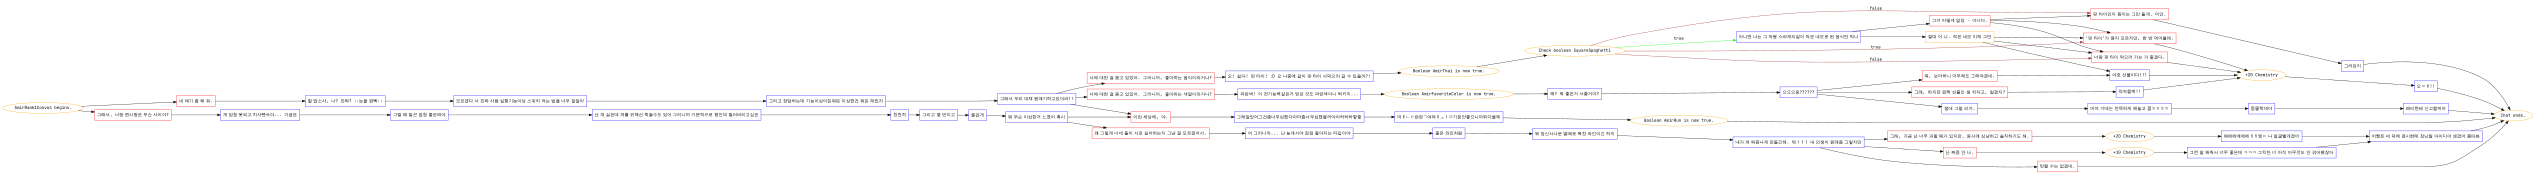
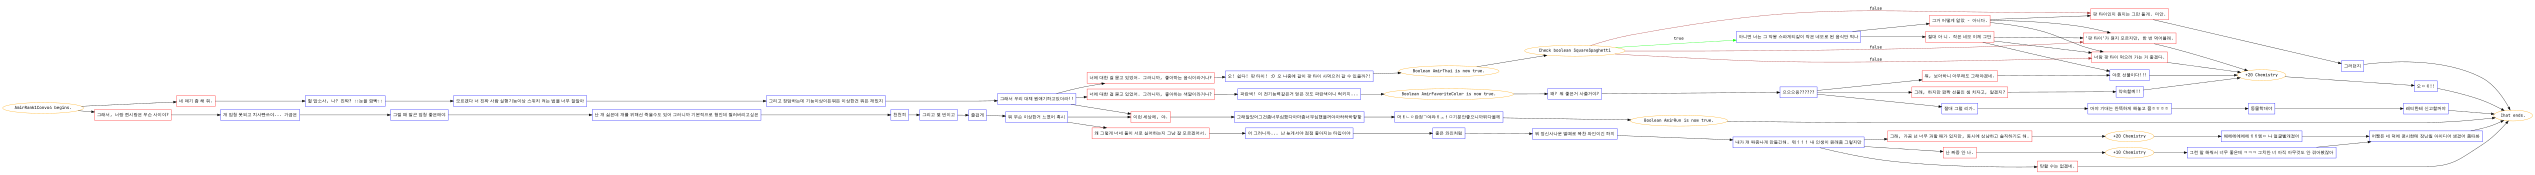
node "절대 아 니. 작은 네모 이제 그만": color orange -> red
edge "Check boolean SquareSpaghetti" -> "'팟 타이'가 뭔지 모르지만, 한 번 먹어볼래.": label "true" -> "false"
